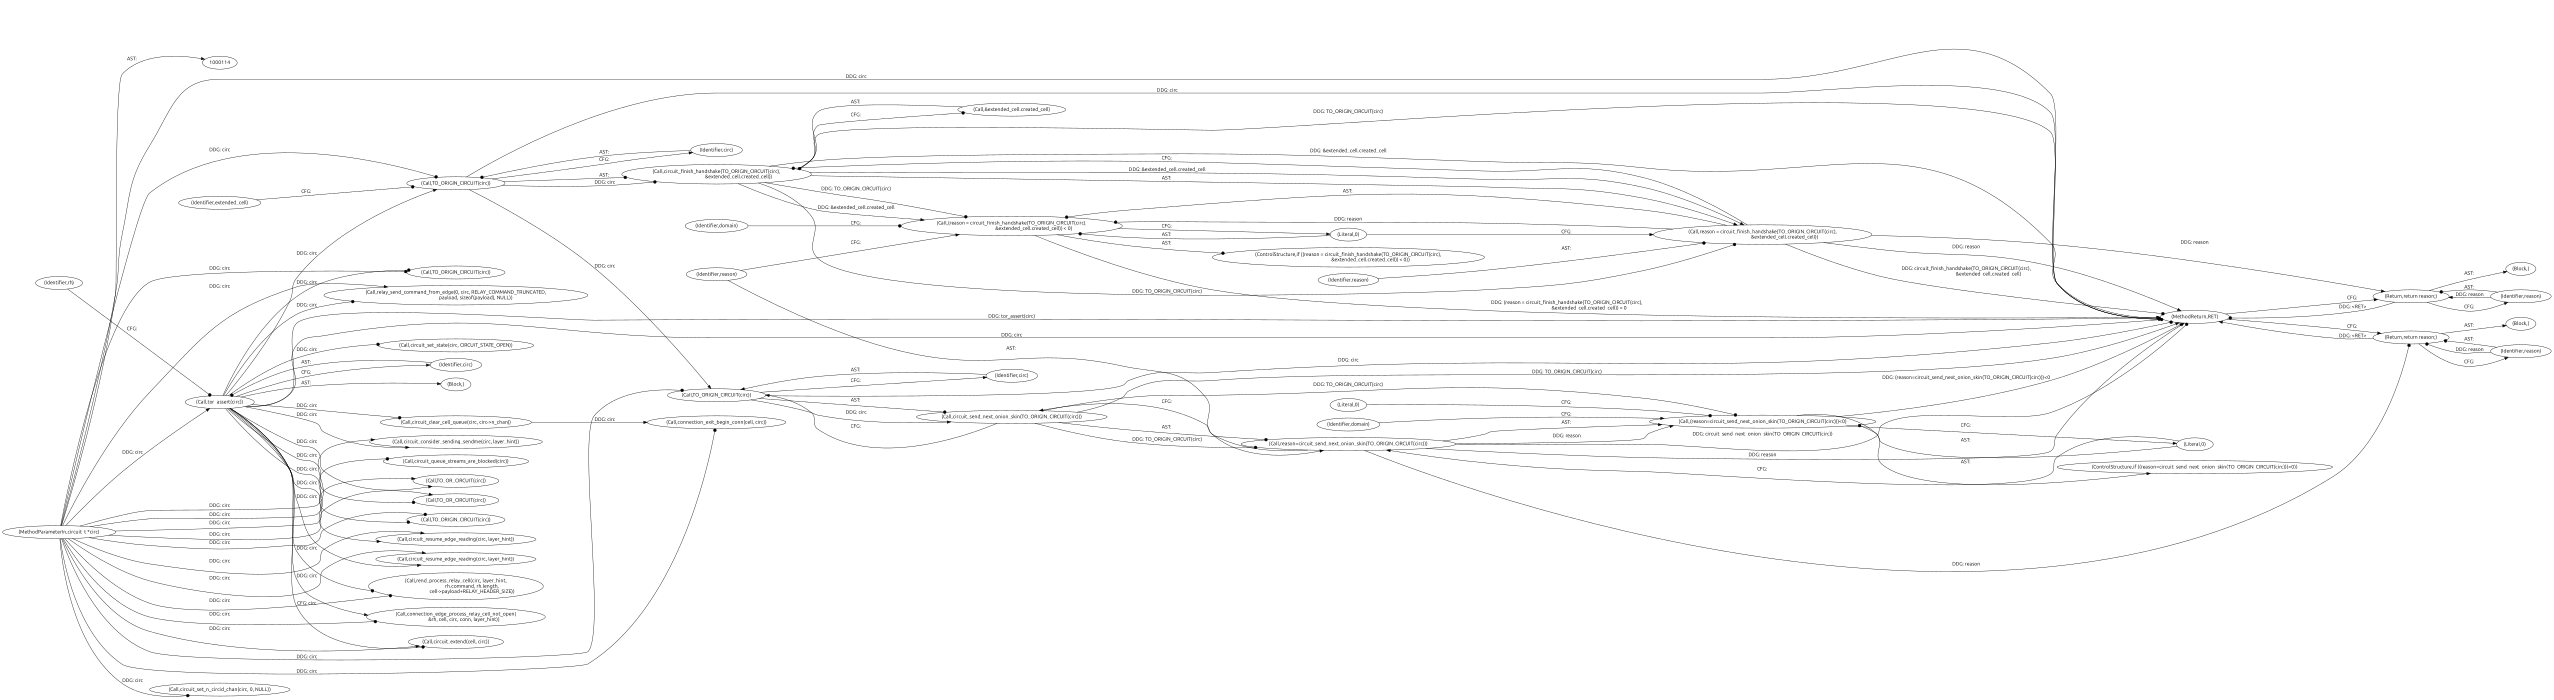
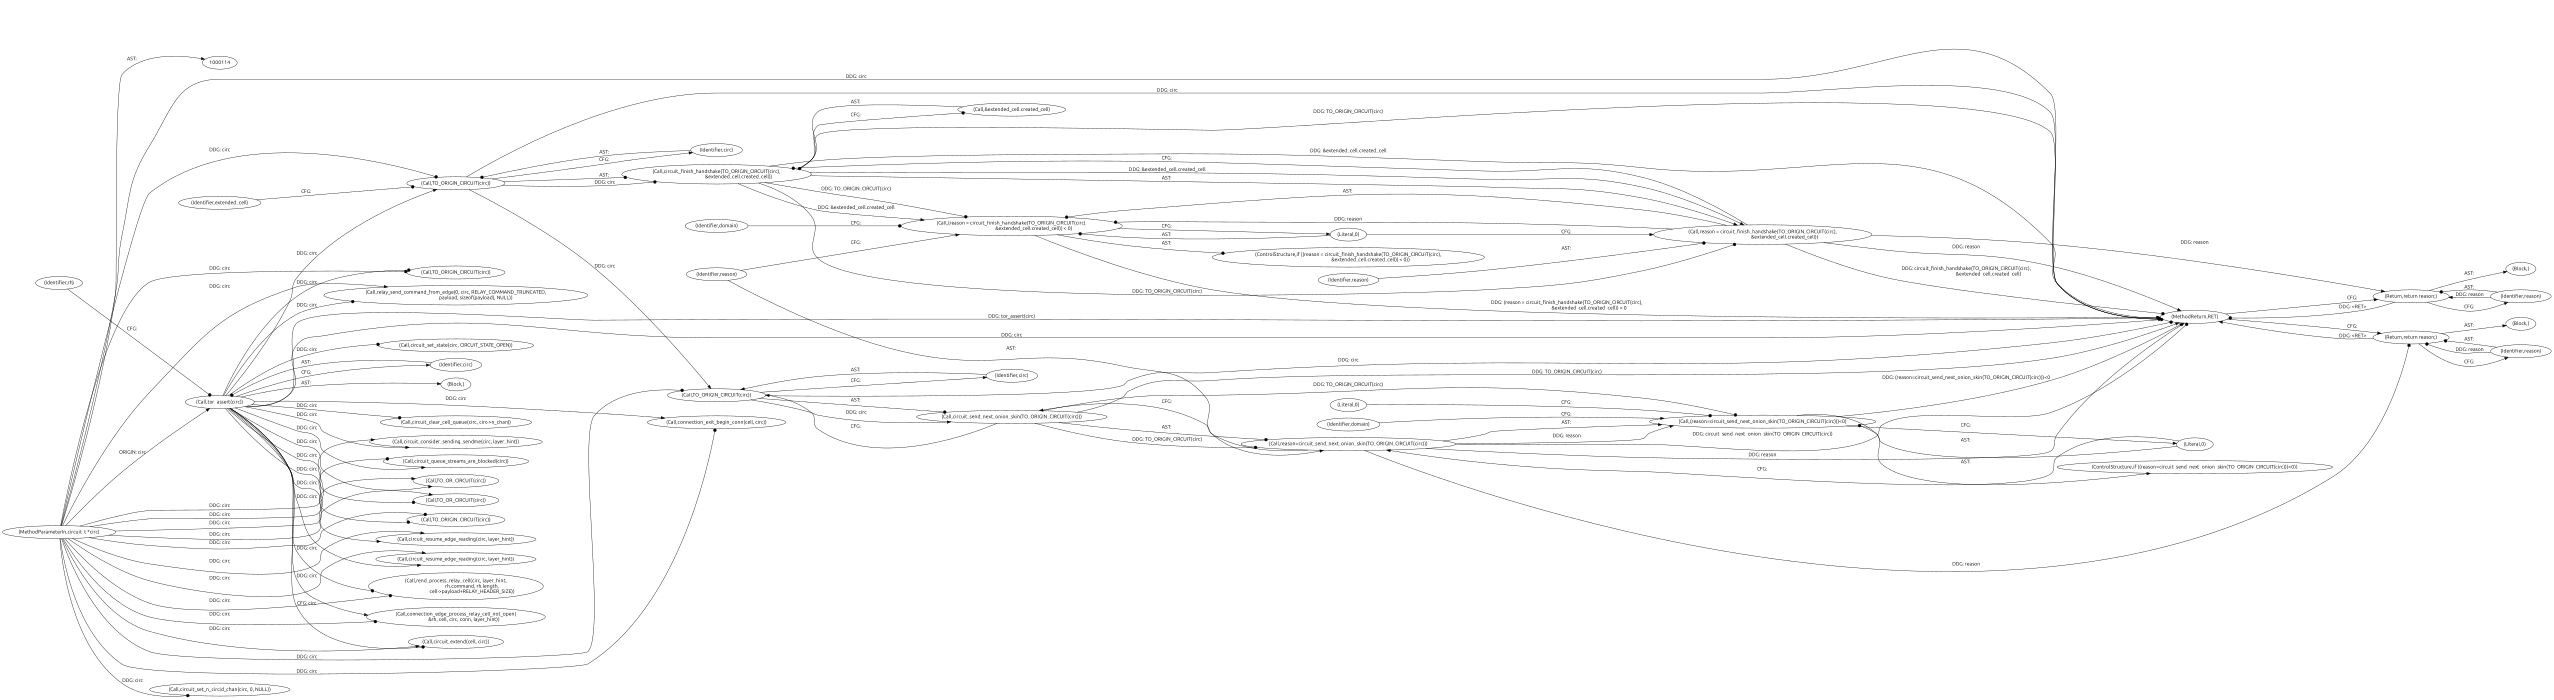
edge "(Call,circuit_clear_cell_queue(circ, circ->n_chan))" -> "(Call,connection_exit_begin_conn(cell, circ))": now "(Call,tor_assert(circ))" -> "(Call,connection_exit_begin_conn(cell, circ))"
edge "(Call,tor_assert(circ))" -> "(Call,circuit_queue_streams_are_blocked(circ))": added, label "DDG: circ"
edge "(MethodParameterIn,circuit_t *circ)" -> "(Call,tor_assert(circ))": label "DDG: circ" -> "ORIGIN: circ"
